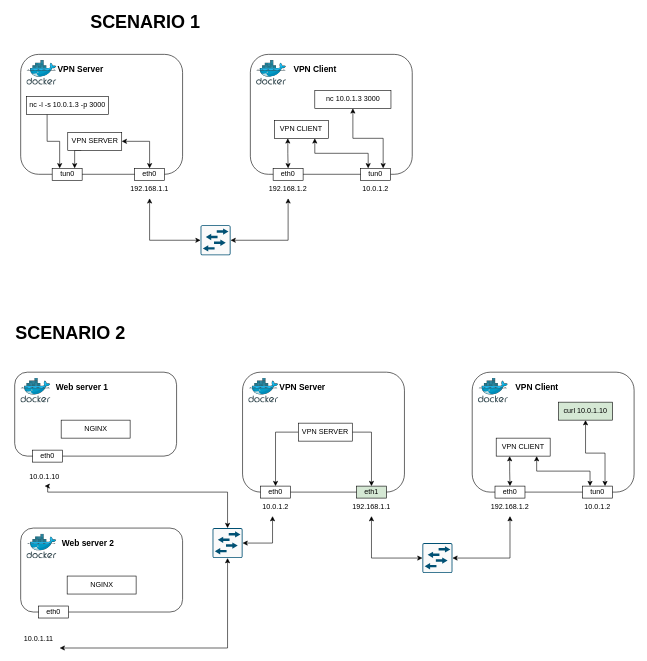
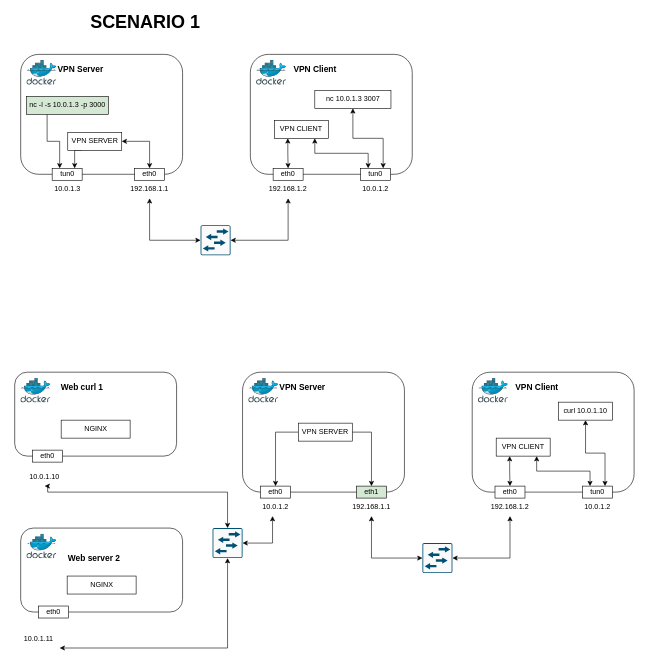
node "nc 10.0.1.3 3000": label "nc 10.0.1.3 3000" -> "nc 10.0.1.3 3007"
node "nc -l -s 10.0.1.3 -p 3000": fillcolor #ffffff -> #d5e8d4
node "10.0.1.3": added
node "SCENARIO 2": removed
node "Web server 1": label "Web server 1" -> "Web curl 1"
node "curl 10.0.1.10": fillcolor #d5e8d4 -> #ffffff
node "Web server 2": moved (88, 543) -> (94, 558)
